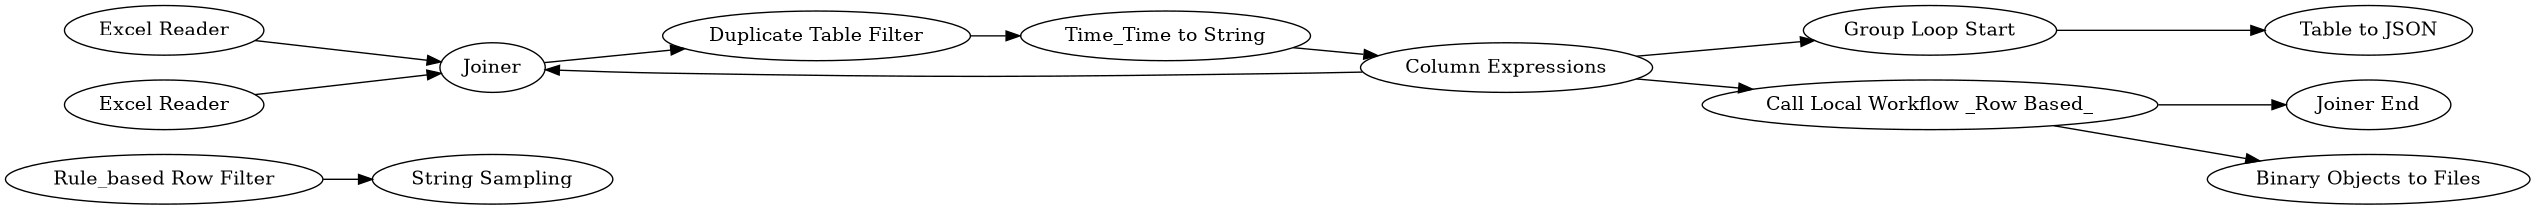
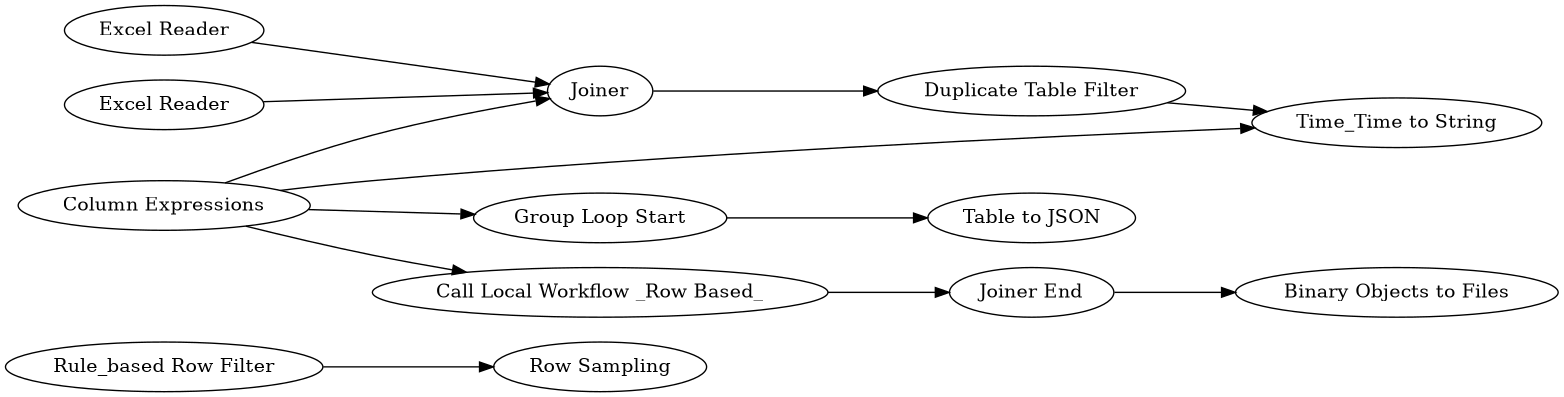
edge "Time_Time to String" -> "Column Expressions": reversed
edge "Call Local Workflow _Row Based_" -> "Binary Objects to Files": now "Joiner End" -> "Binary Objects to Files"
node "String Sampling": label "String Sampling" -> "Row Sampling"
